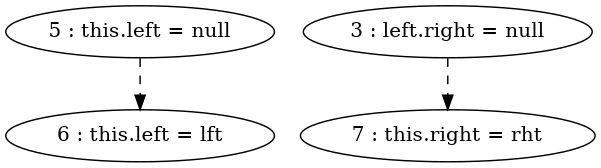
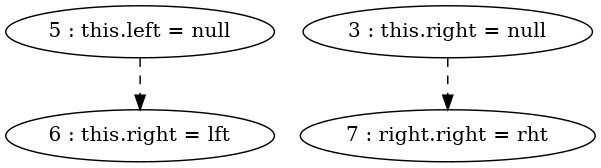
node "3 : left.right = null": label "3 : left.right = null" -> "3 : this.right = null"
node "6 : this.left = lft": label "6 : this.left = lft" -> "6 : this.right = lft"
node "7 : this.right = rht": label "7 : this.right = rht" -> "7 : right.right = rht"
